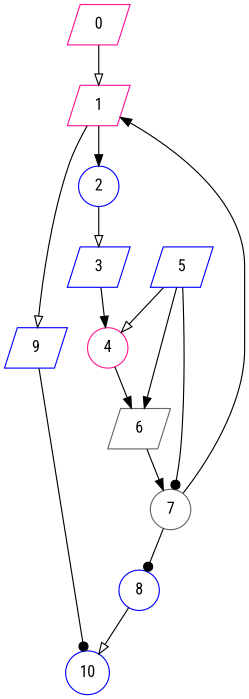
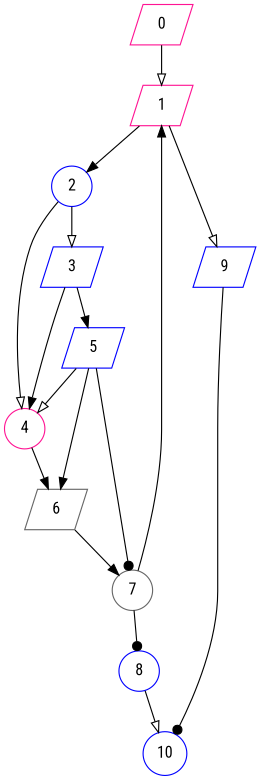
edge "2" -> "4": added
edge "3" -> "5": added
